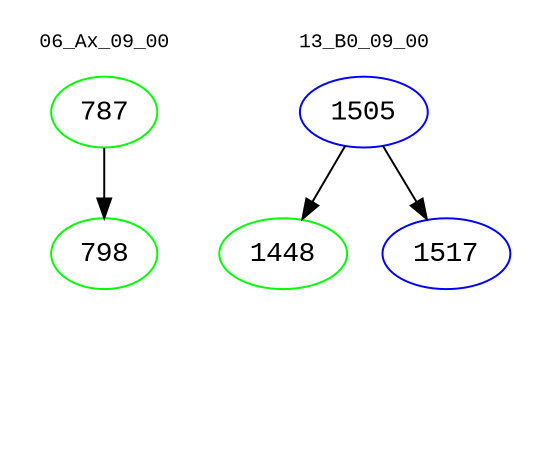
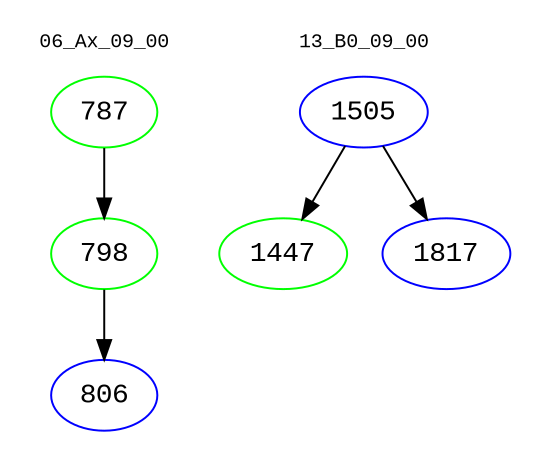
node "1448": label "1448" -> "1447"
node "1517": label "1517" -> "1817"
node "806": added
